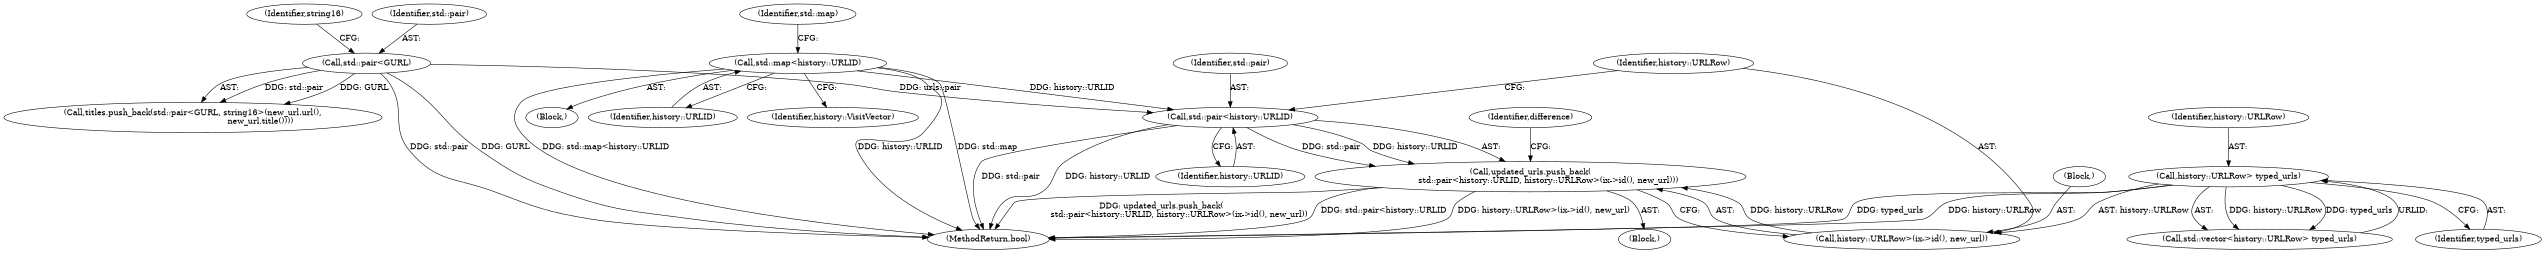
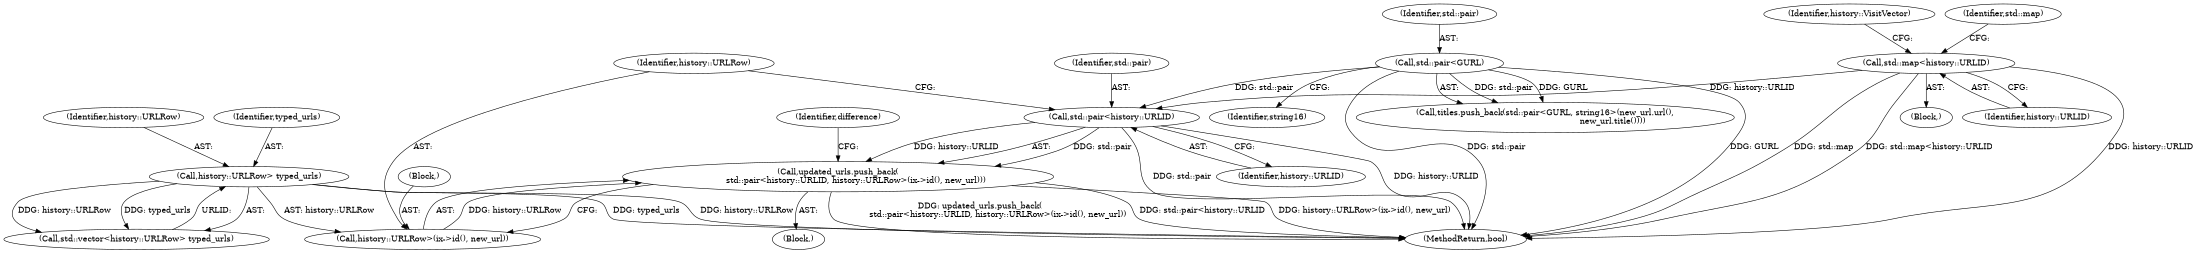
edge "(Identifier,string16)" -> "(Call,std::pair<GURL)": reversed
edge "(Call,std::map<history::URLID)" -> "(Identifier,history::VisitVector)": reversed
edge "(Call,std::pair<GURL)" -> "(Call,std::pair<history::URLID)": label "DDG: urls::pair" -> "DDG: std::pair"
edge "(Call,history::URLRow> typed_urls)" -> "(Identifier,typed_urls)": removed, label "CFG:"
